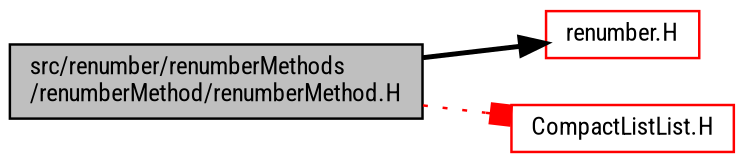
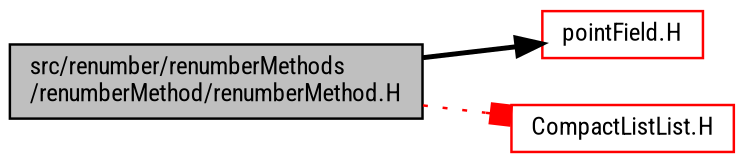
node "renumber.H": label "renumber.H" -> "pointField.H"
